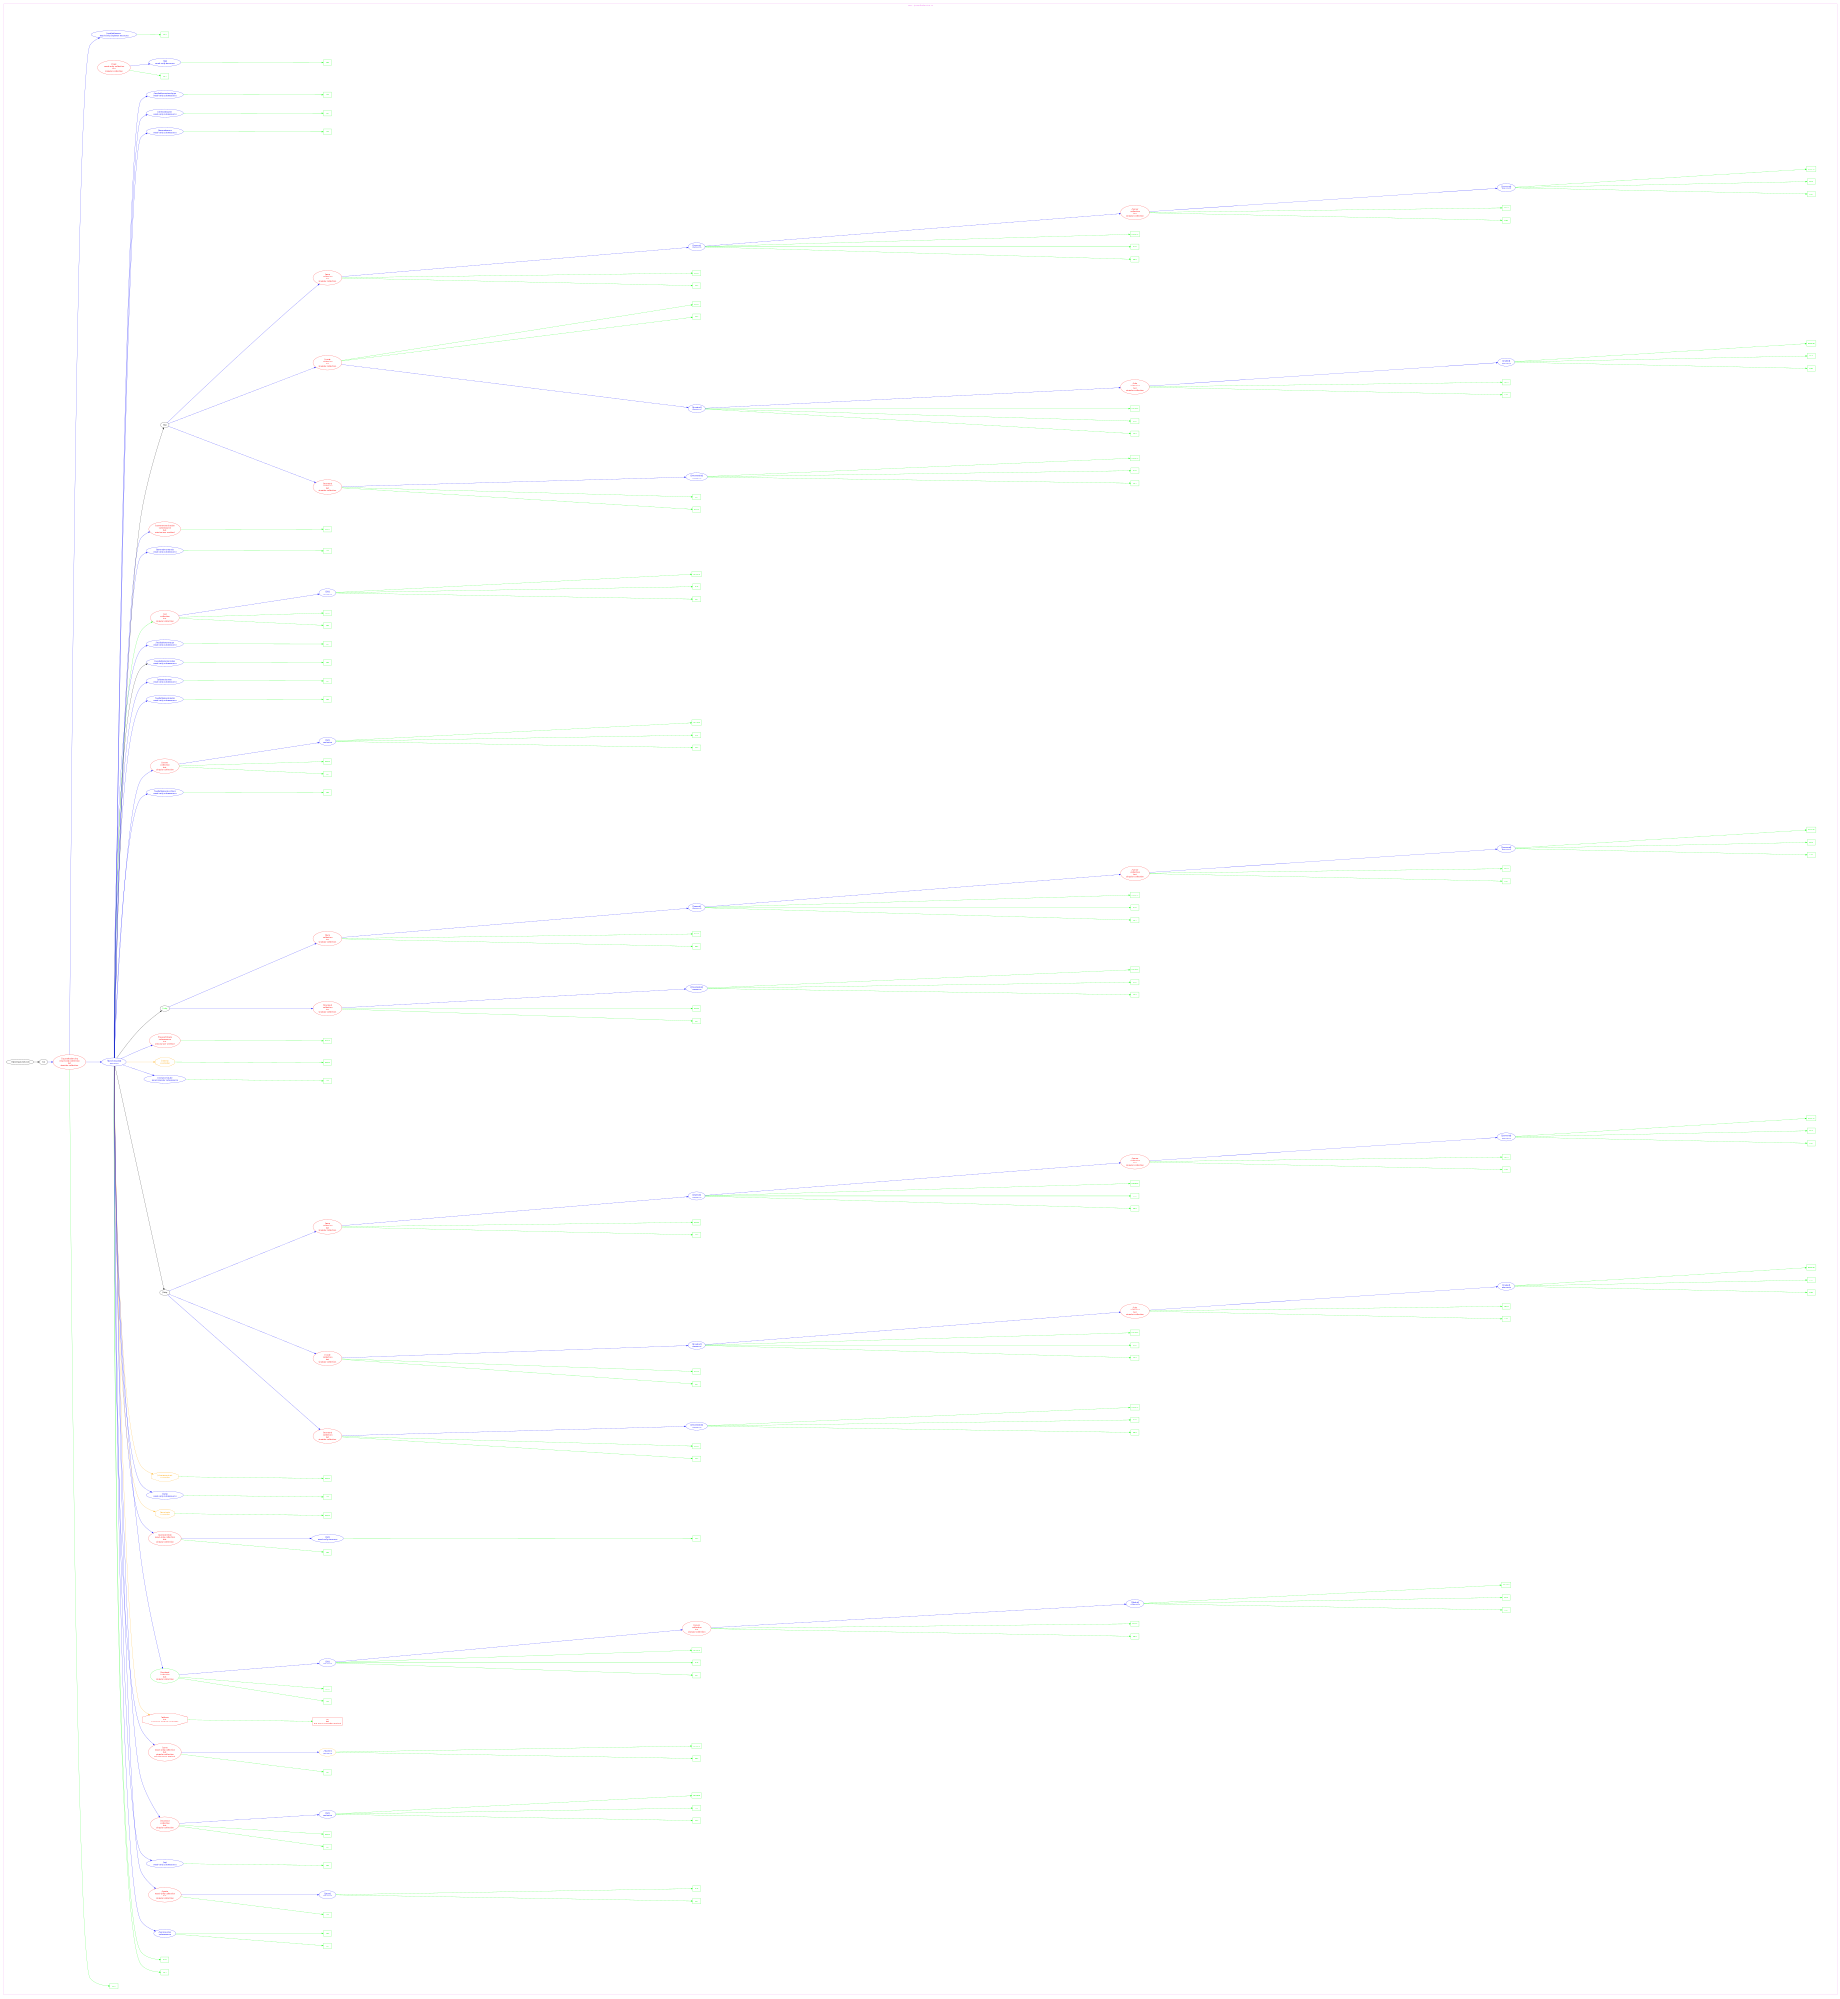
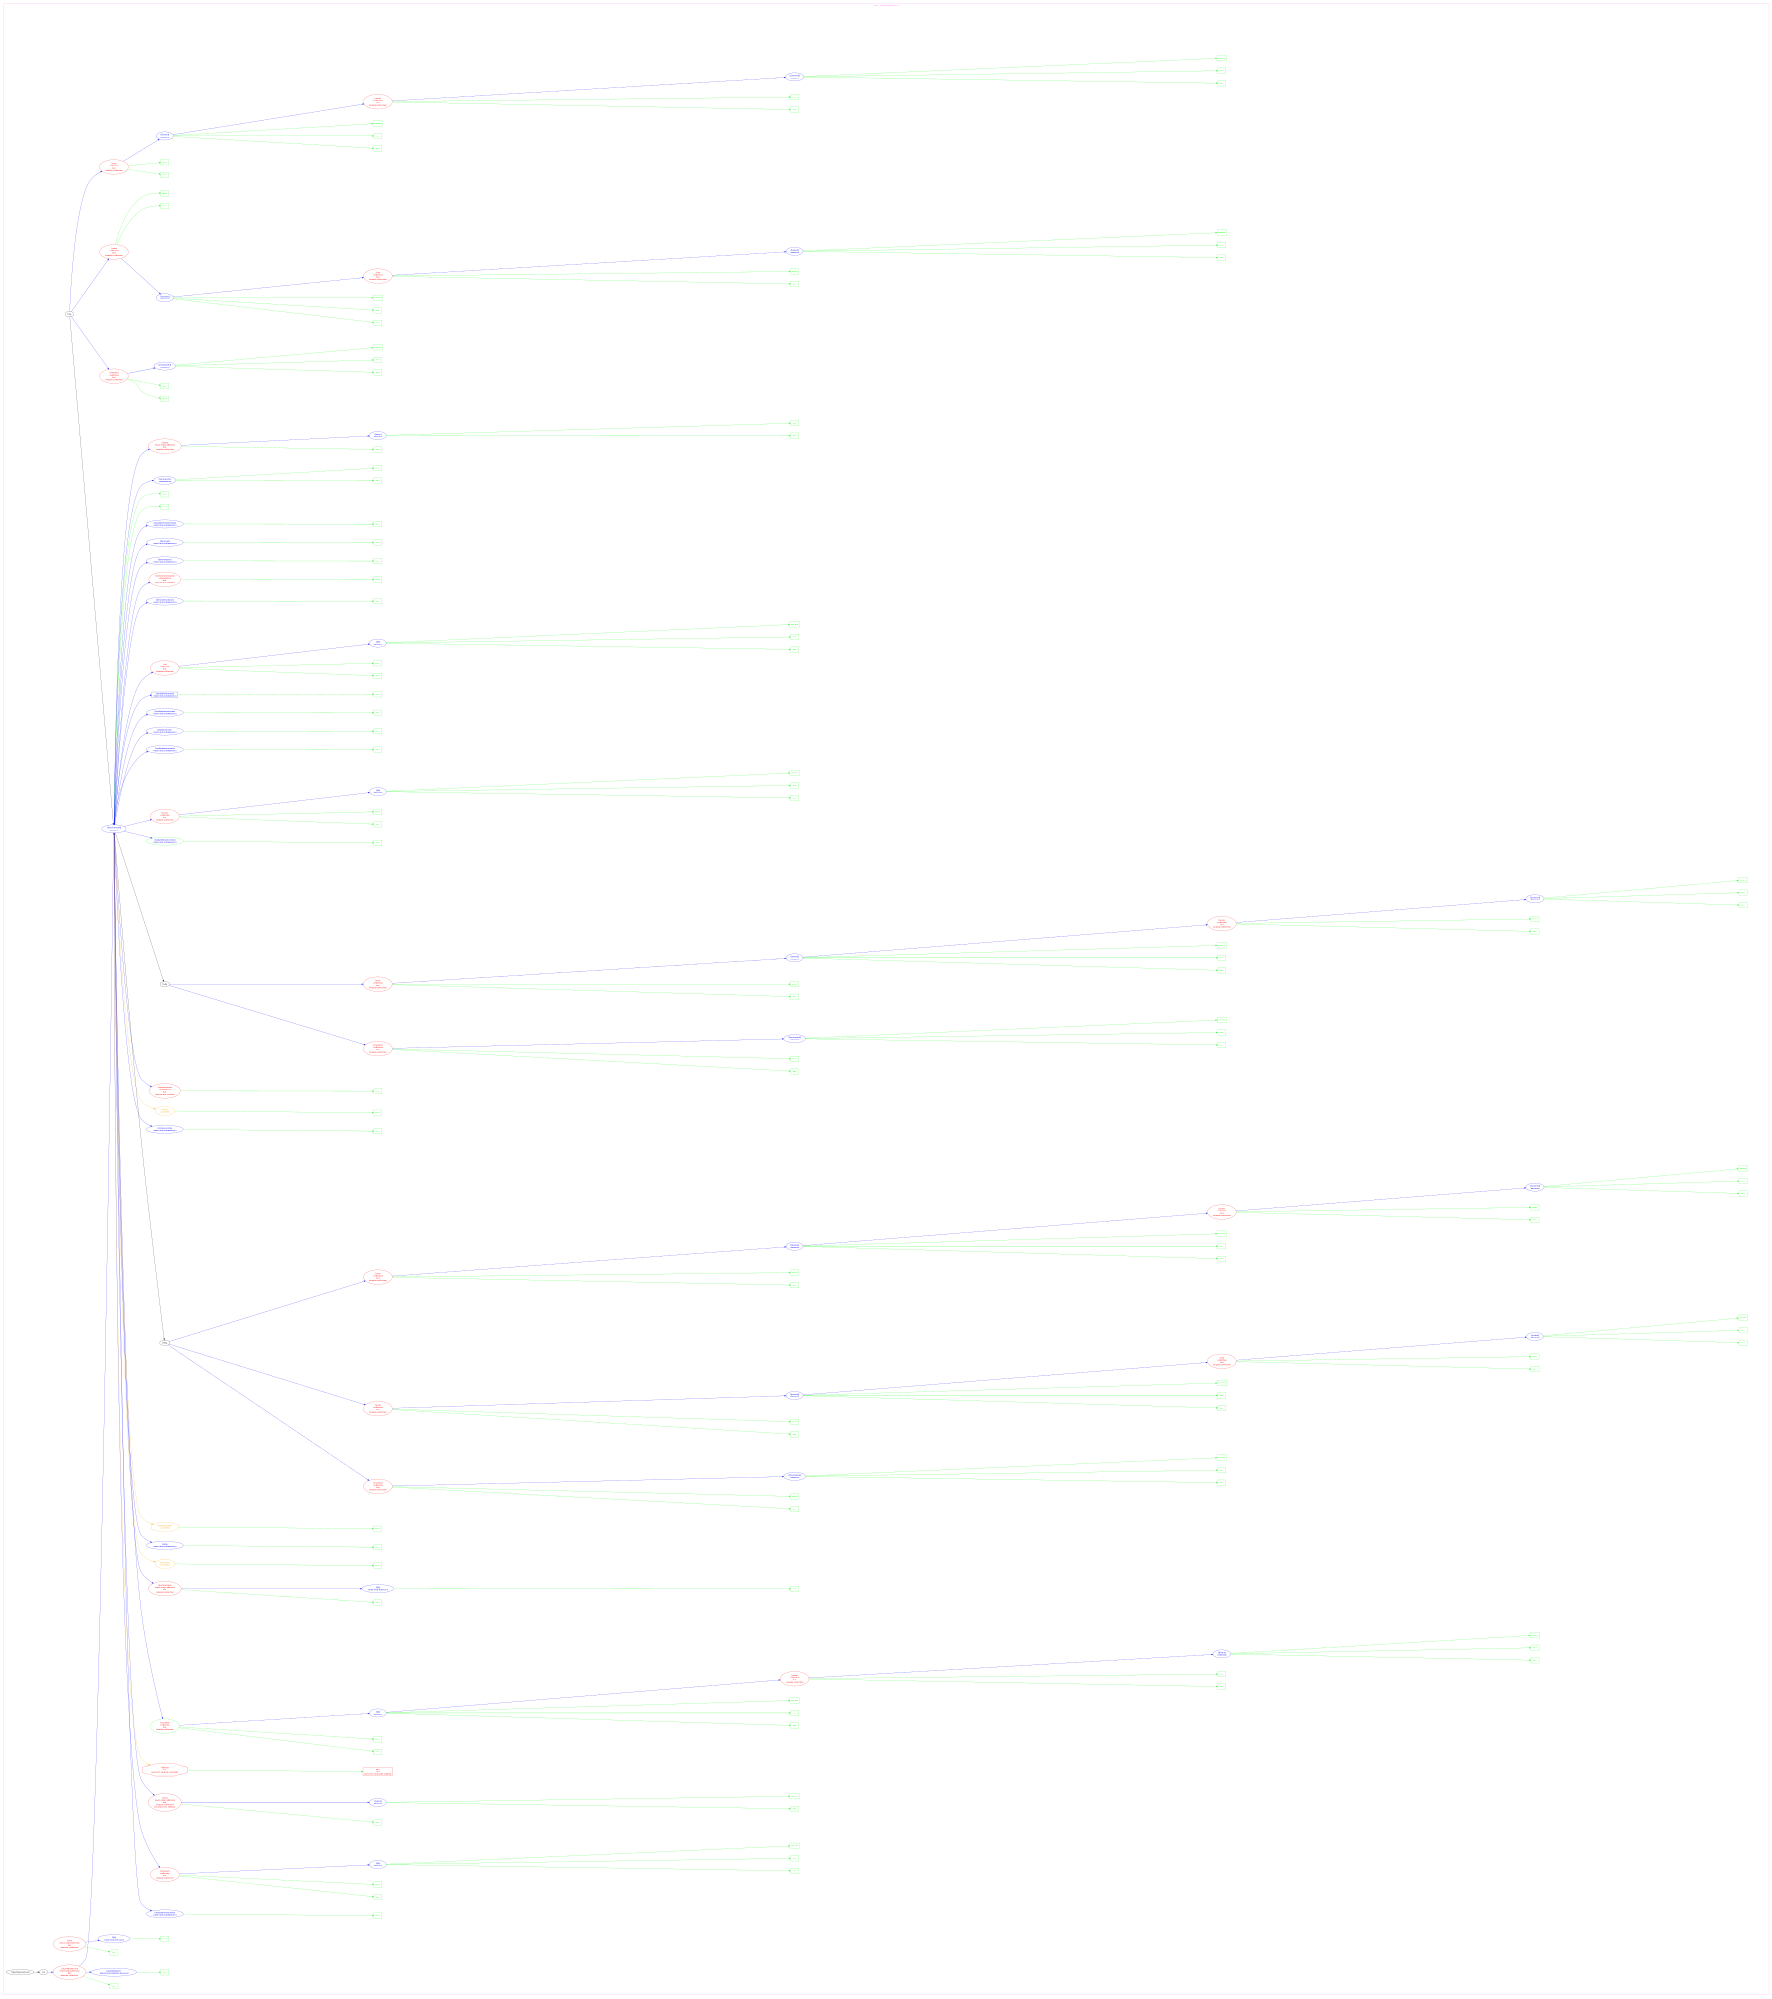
node "/definedRoutes Read-Only SubResource": label "/definedRoutes Read-Only SubResource" -> "/terminate Read-Only SubResource"
node "/availableFarmType Read-Only SubResource": shape ellipse -> box
edge "/{serviceName} Resource" -> "/tcp": reversed
node "/availableRouteActions Read-Only SubResource": color blue -> green
edge "/{serviceName} Resource" -> "/ssl Collection but Singular Collection": color green -> blue
edge "/{serviceName} Resource" -> "/availableFarmProbes Read-Only SubResource": color black -> blue
node "/udp": fontcolor green -> black
node "/instancesState Read-Singular SubResource": label "/instancesState Read-Singular SubResource" -> "/instancesState Read-Only SubResource"
node "/{name} Resource": color orange -> blue
node "/api Read-Only SubResource": label "/api Read-Only SubResource" -> "/availableServerZones Read-Only SubResource"
